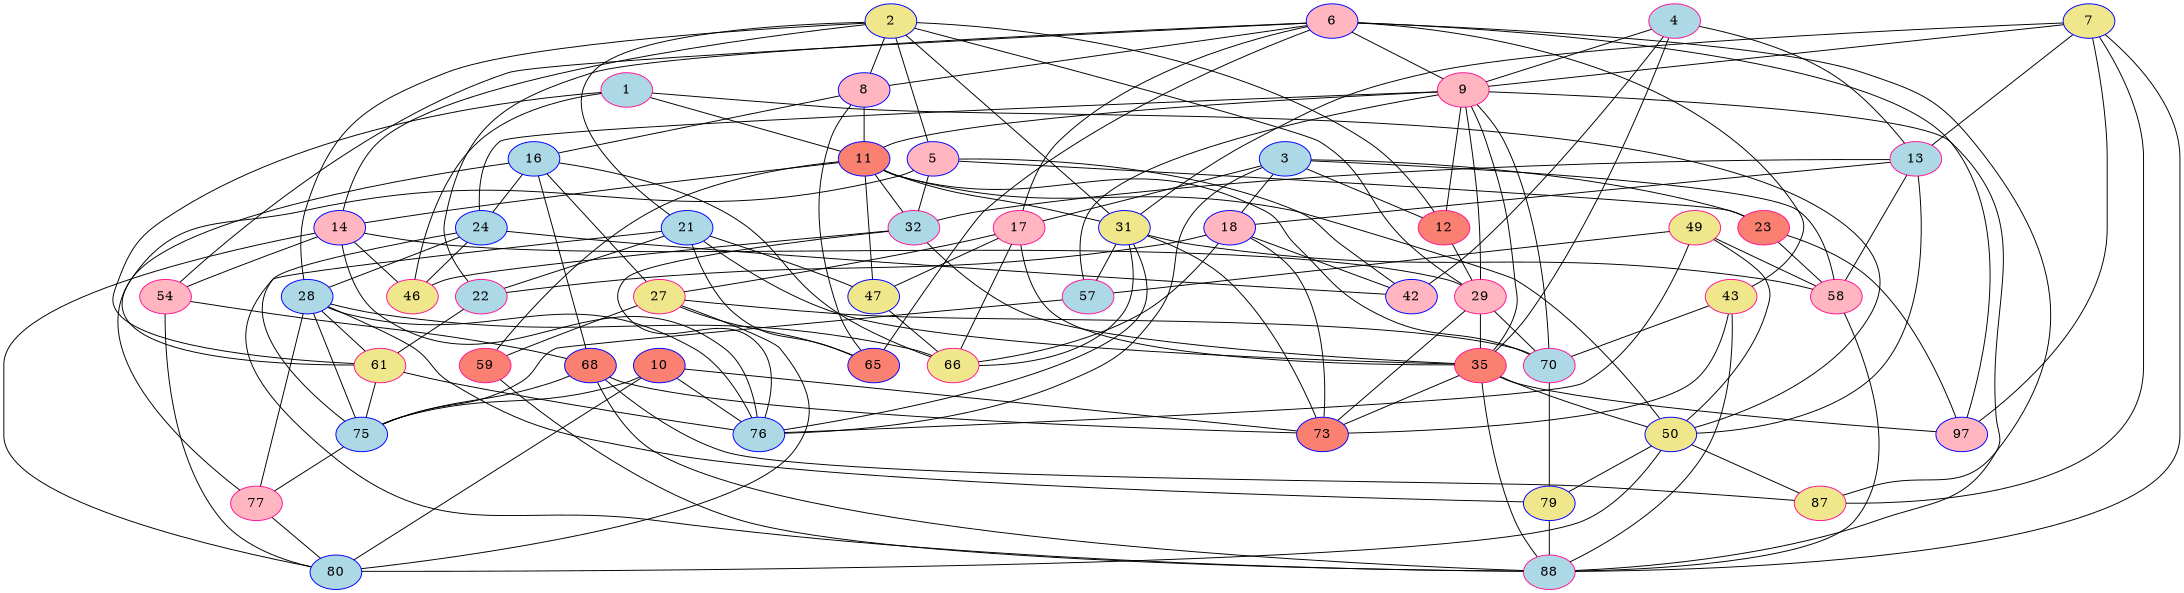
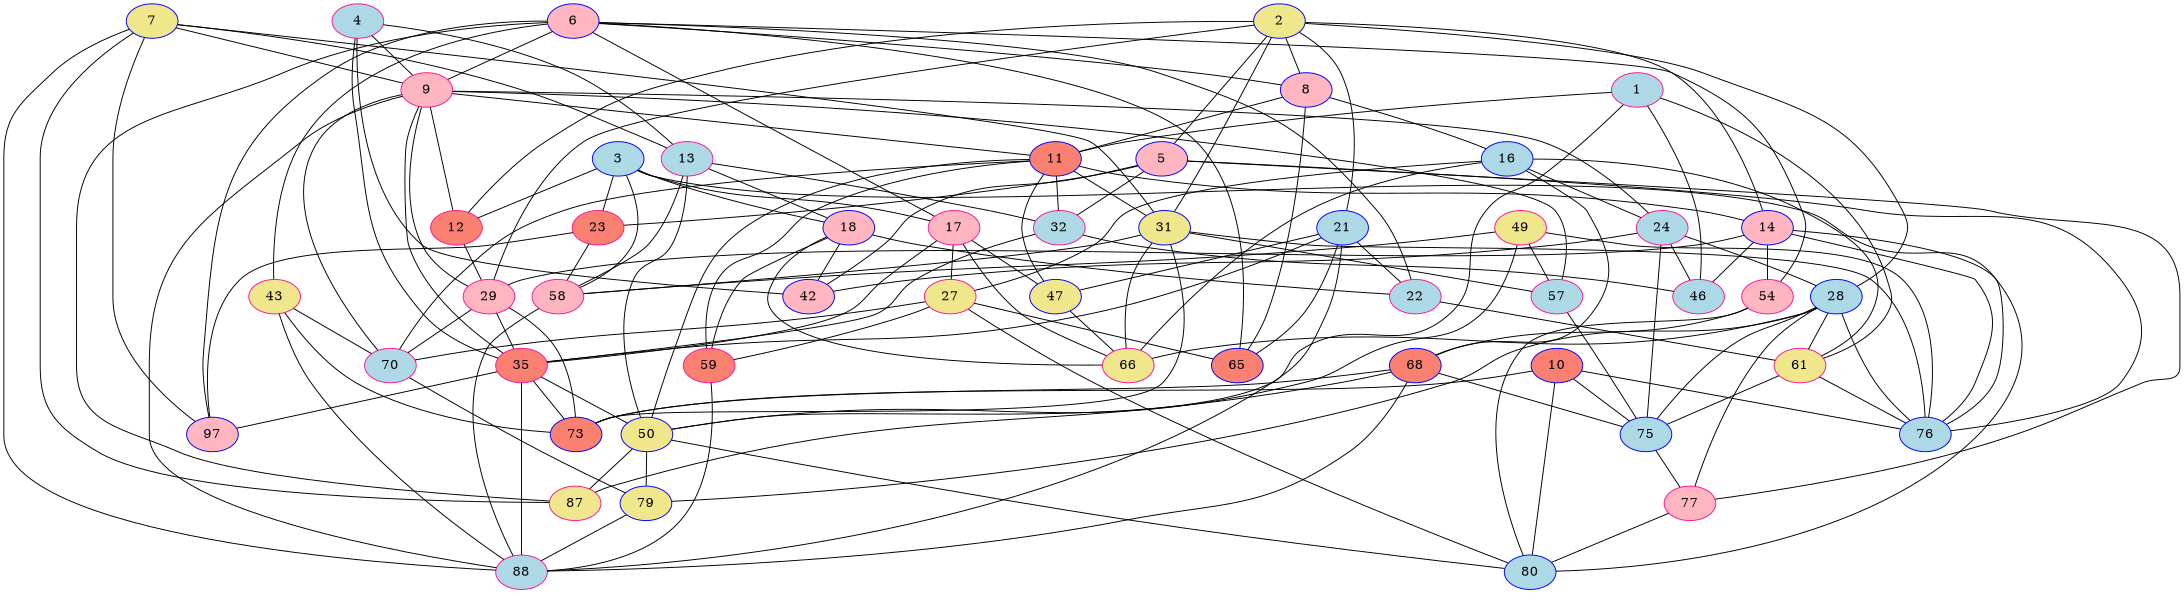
node "24": color blue -> deeppink
edge "32" -- "76": now "5" -- "76"
node "46": fillcolor khaki -> lightblue
edge "18" -- "73": now "18" -- "59"
